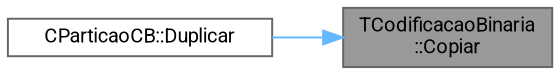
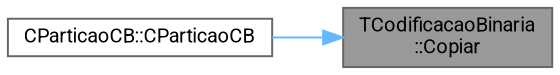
node "CParticaoCB::Duplicar": label "CParticaoCB::Duplicar" -> "CParticaoCB::CParticaoCB"
